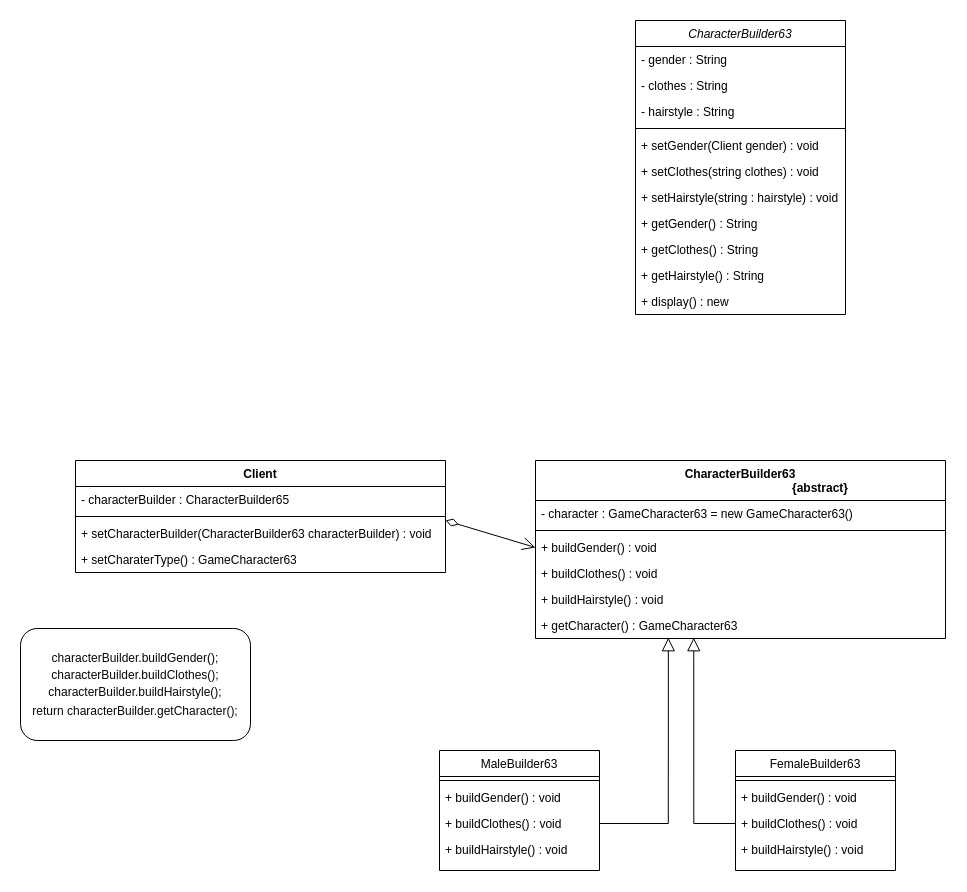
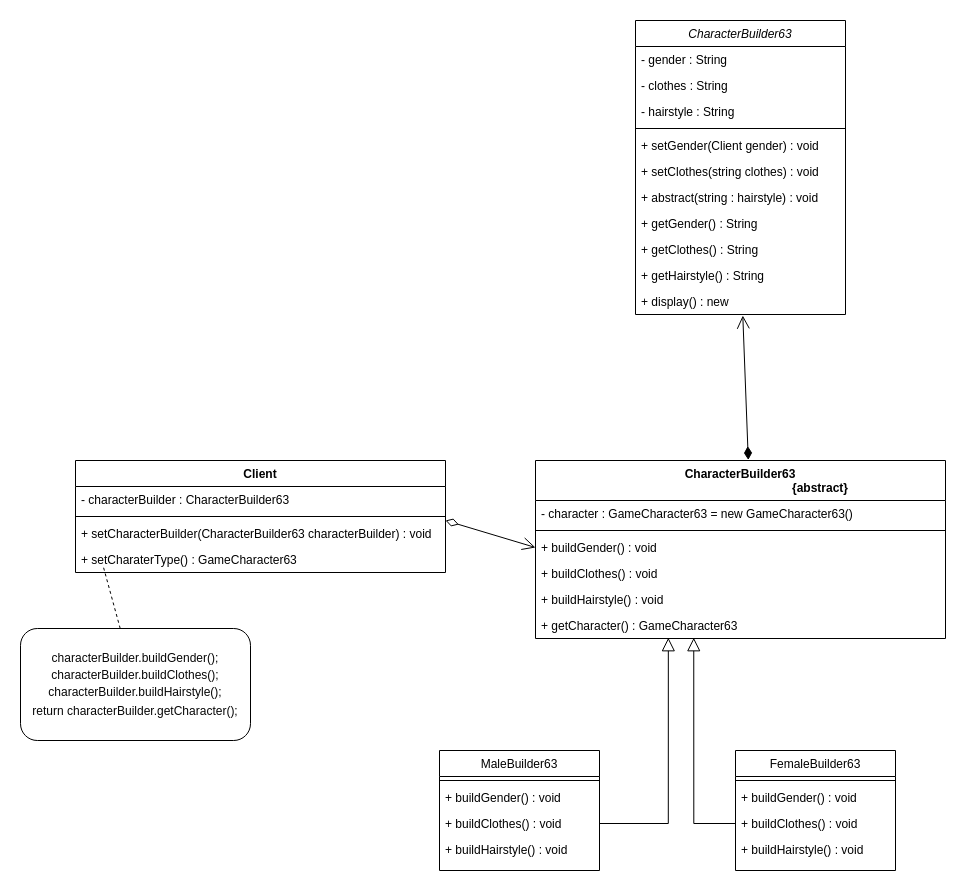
node "+ setHairstyle(string : hairstyle) : void": label "+ setHairstyle(string : hairstyle) : void" -> "+ abstract(string : hairstyle) : void"
edge "+ display() : new" -- "CharacterBuilder63 {abstract}": added
node "- characterBuilder : CharacterBuilder65": label "- characterBuilder : CharacterBuilder65" -> "- characterBuilder : CharacterBuilder63"
edge "+ setCharaterType() : GameCharacter63" -- "characterBuilder.buildGender(); characterBuilder.buildClothes(); characterBuilder.buildHairstyle(); return characterBuilder.getCharacter();": added
